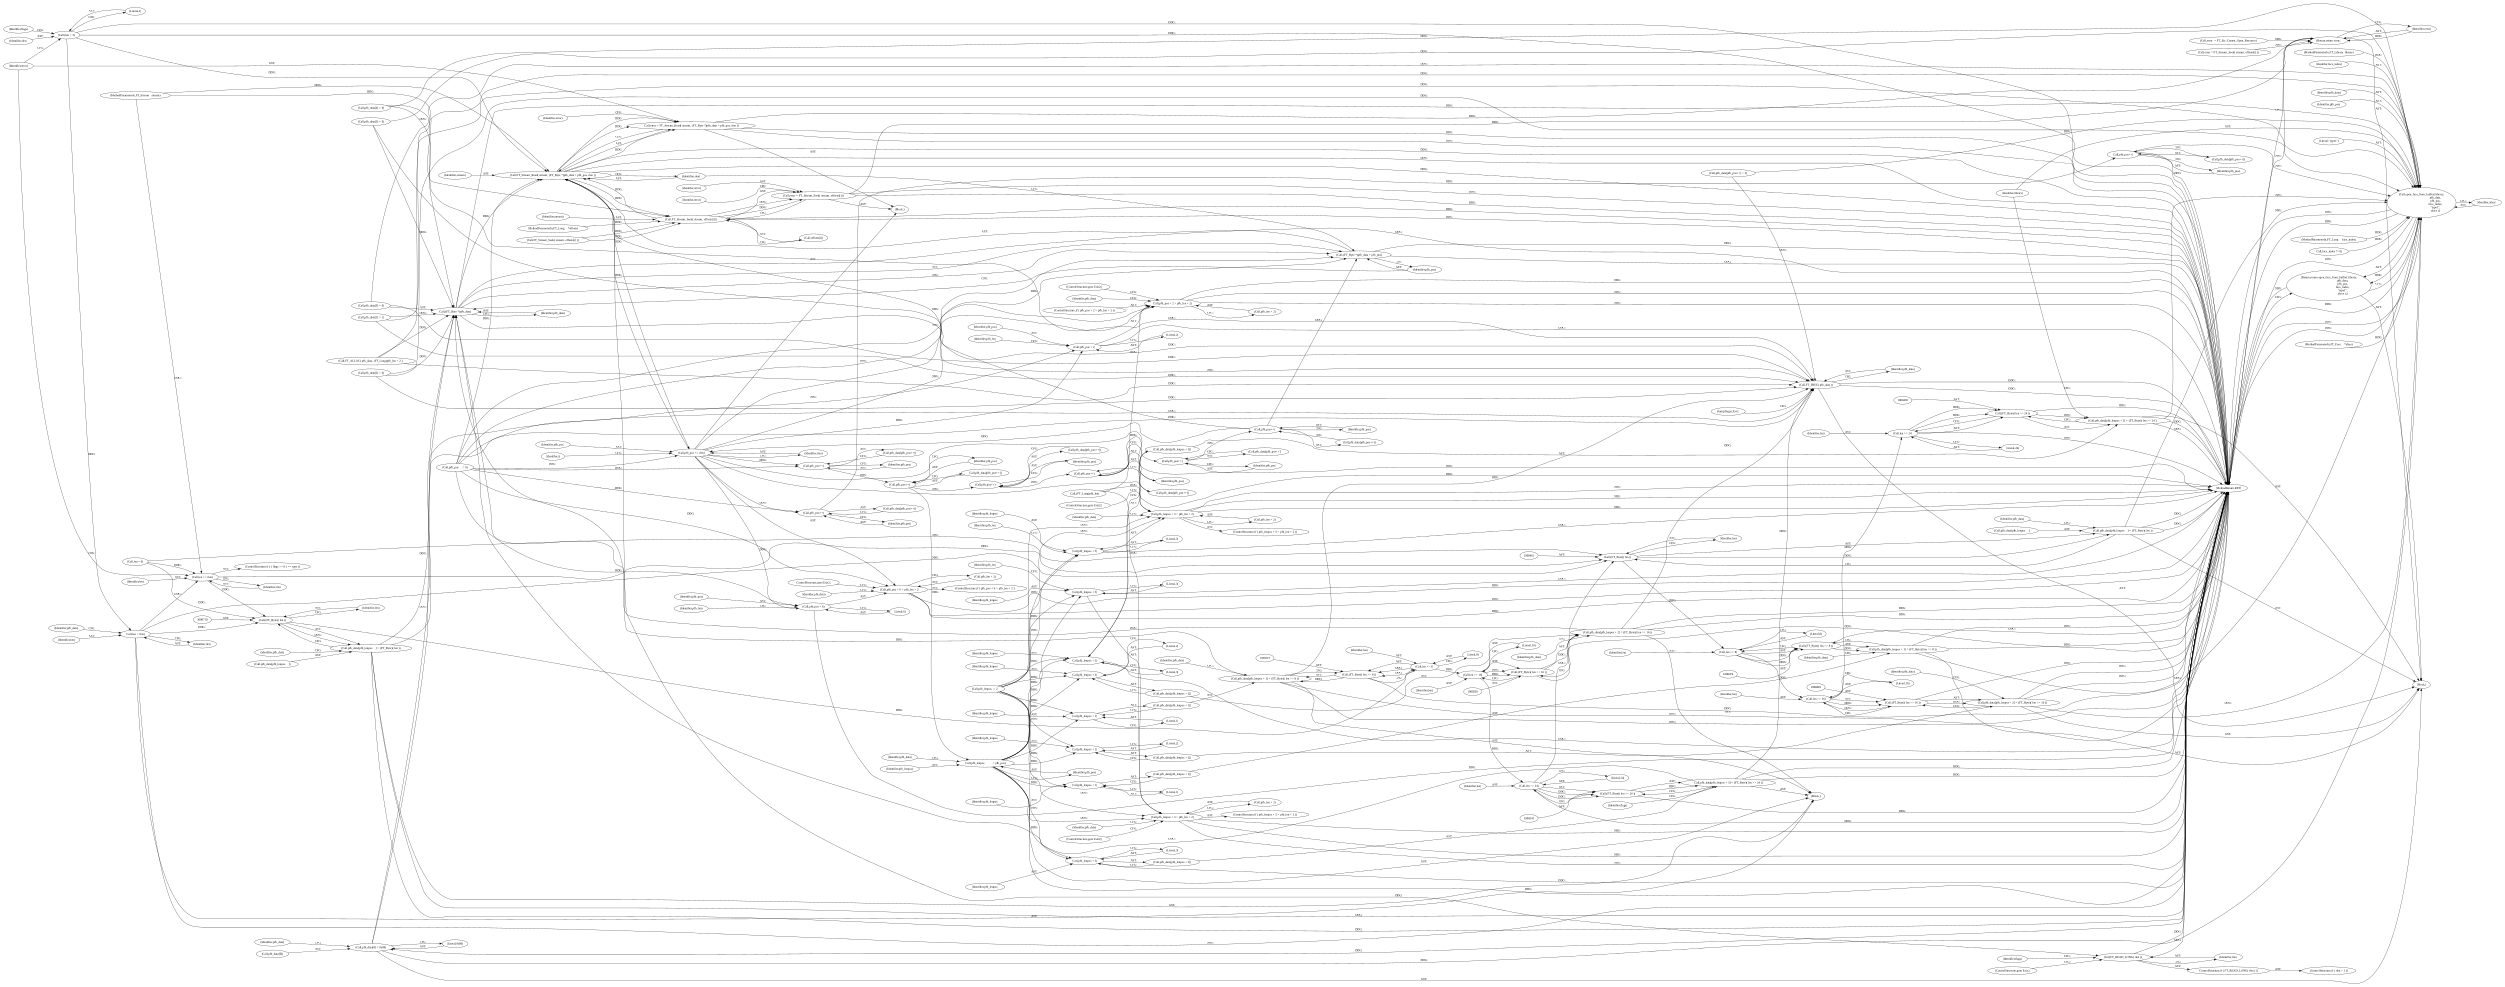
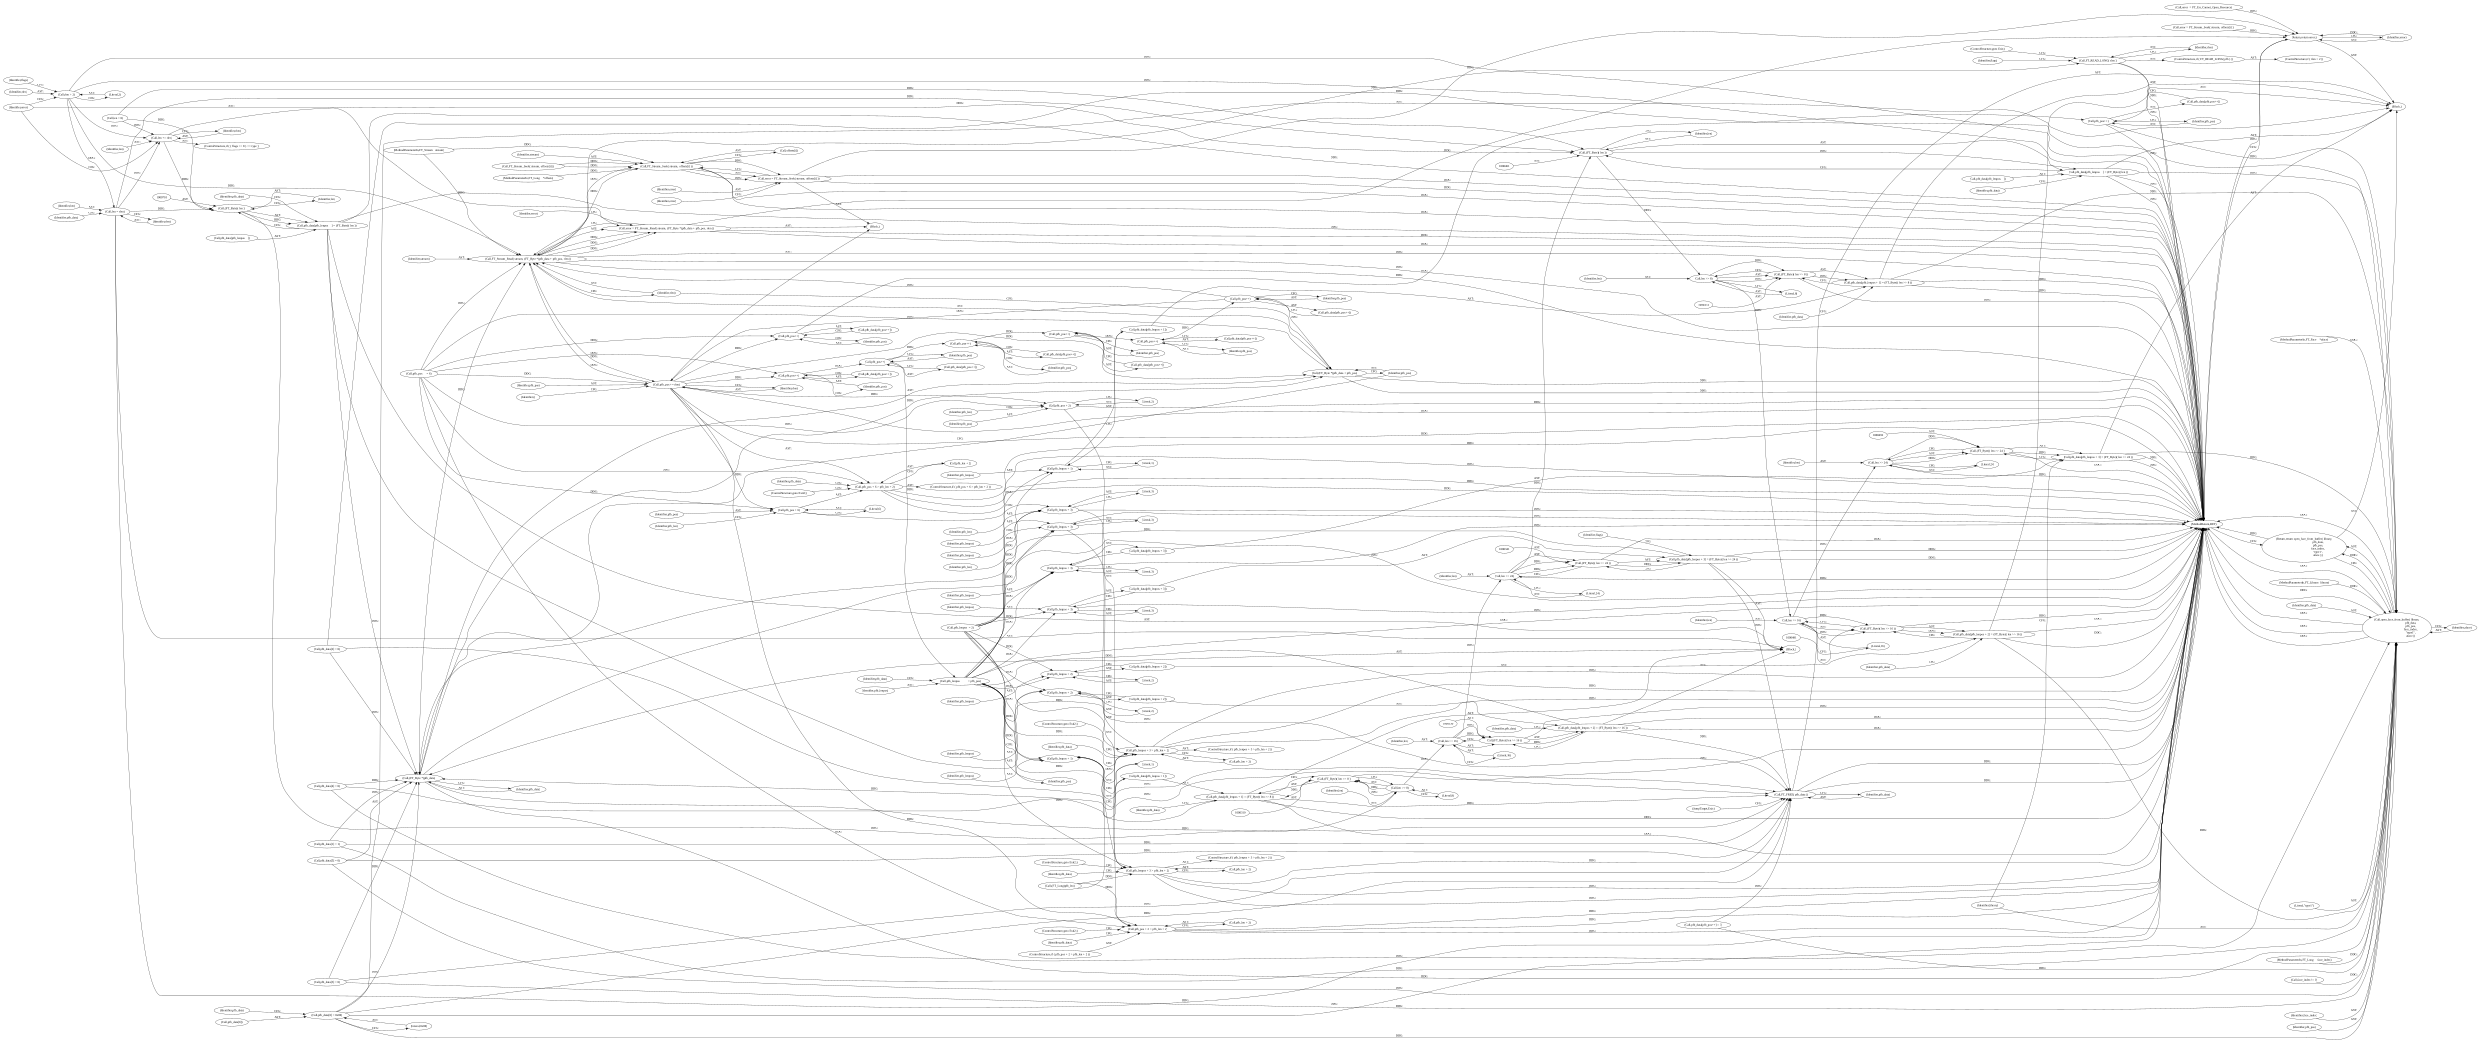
edge "(MethodParameterIn,FT_Stream   stream)" -> "(Call,len += rlen)": now "(Call,rlen > 2)" -> "(Call,len += rlen)"
node "(Call,FT_ALLOC( pfb_data, (FT_Long)pfb_len + 2 ))": removed
edge "(MethodReturn,RET)" -> "(Call,pfb_data[0] = 0x80)": reversed
node "(ControlStructure,if ( FT_READ_LONG( rlen ) ))": label "(ControlStructure,if ( FT_READ_LONG( rlen ) ))" -> "(ControlStructure,if ( FT_READ_LONG( pfb ) ))"
